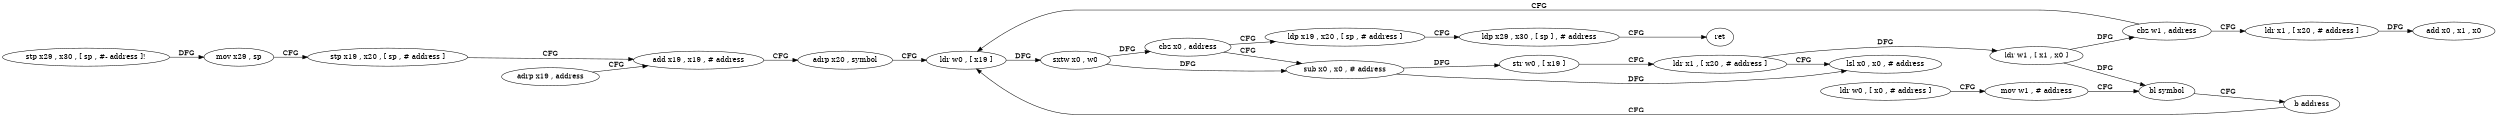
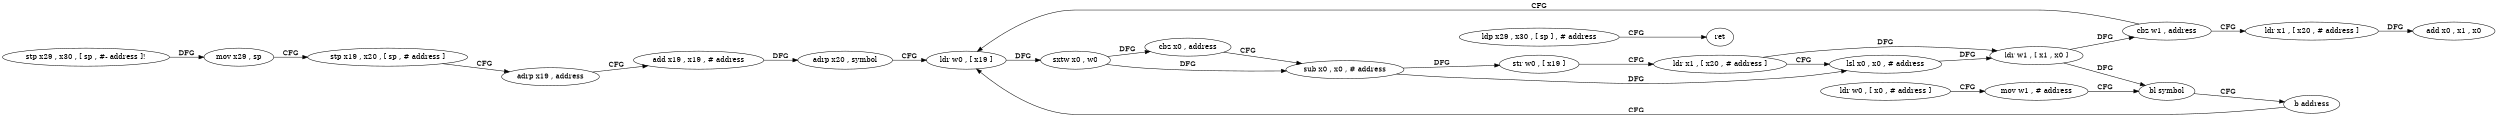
node "ldp x19 , x20 , [ sp , # address ]": removed
edge "add x19 , x19 , # address" -> "adrp x20 , symbol": label "CFG" -> "DFG"
edge "stp x19 , x20 , [ sp , # address ]" -> "add x19 , x19 , # address": now "stp x19 , x20 , [ sp , # address ]" -> "adrp x19 , address"
edge "lsl x0 , x0 , # address" -> "ldr w1 , [ x1 , x0 ]": added, label "DFG"
